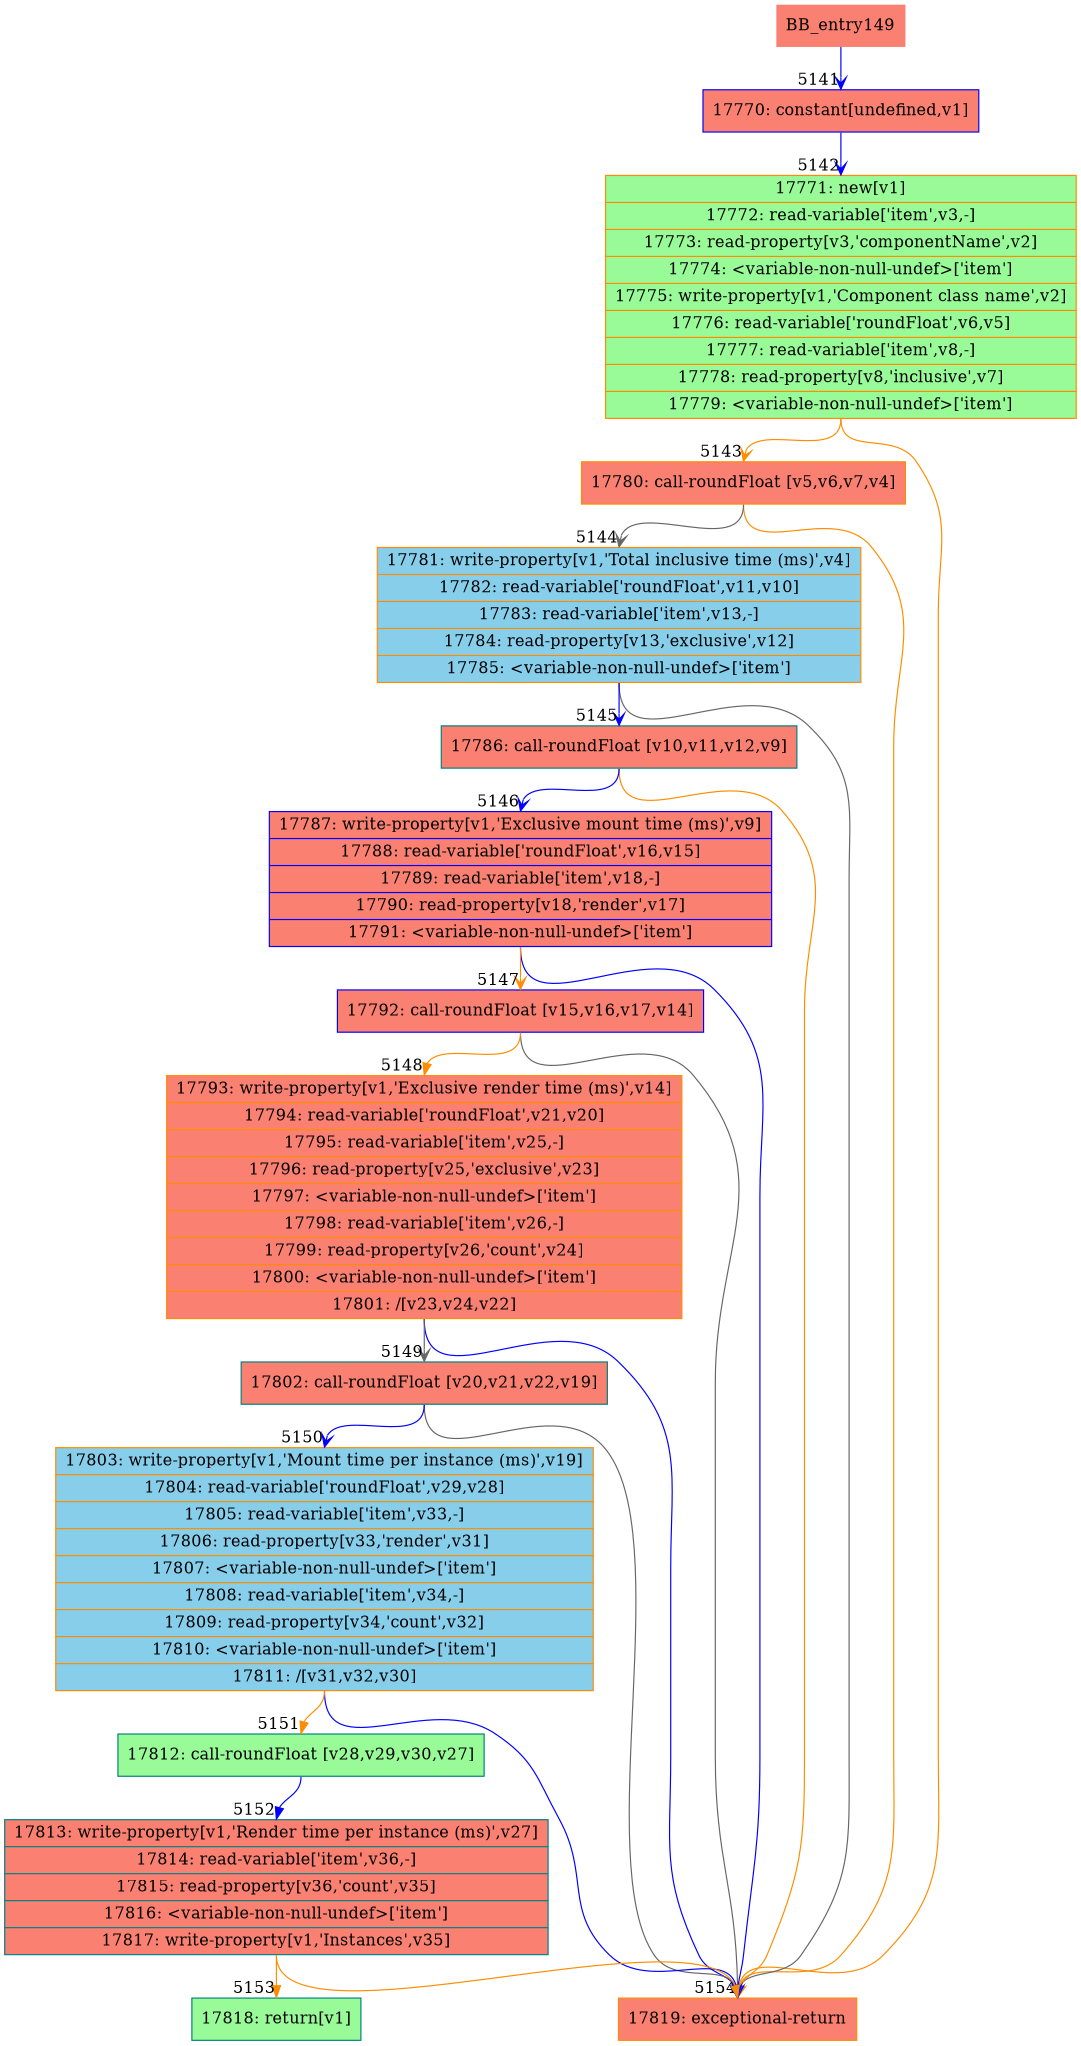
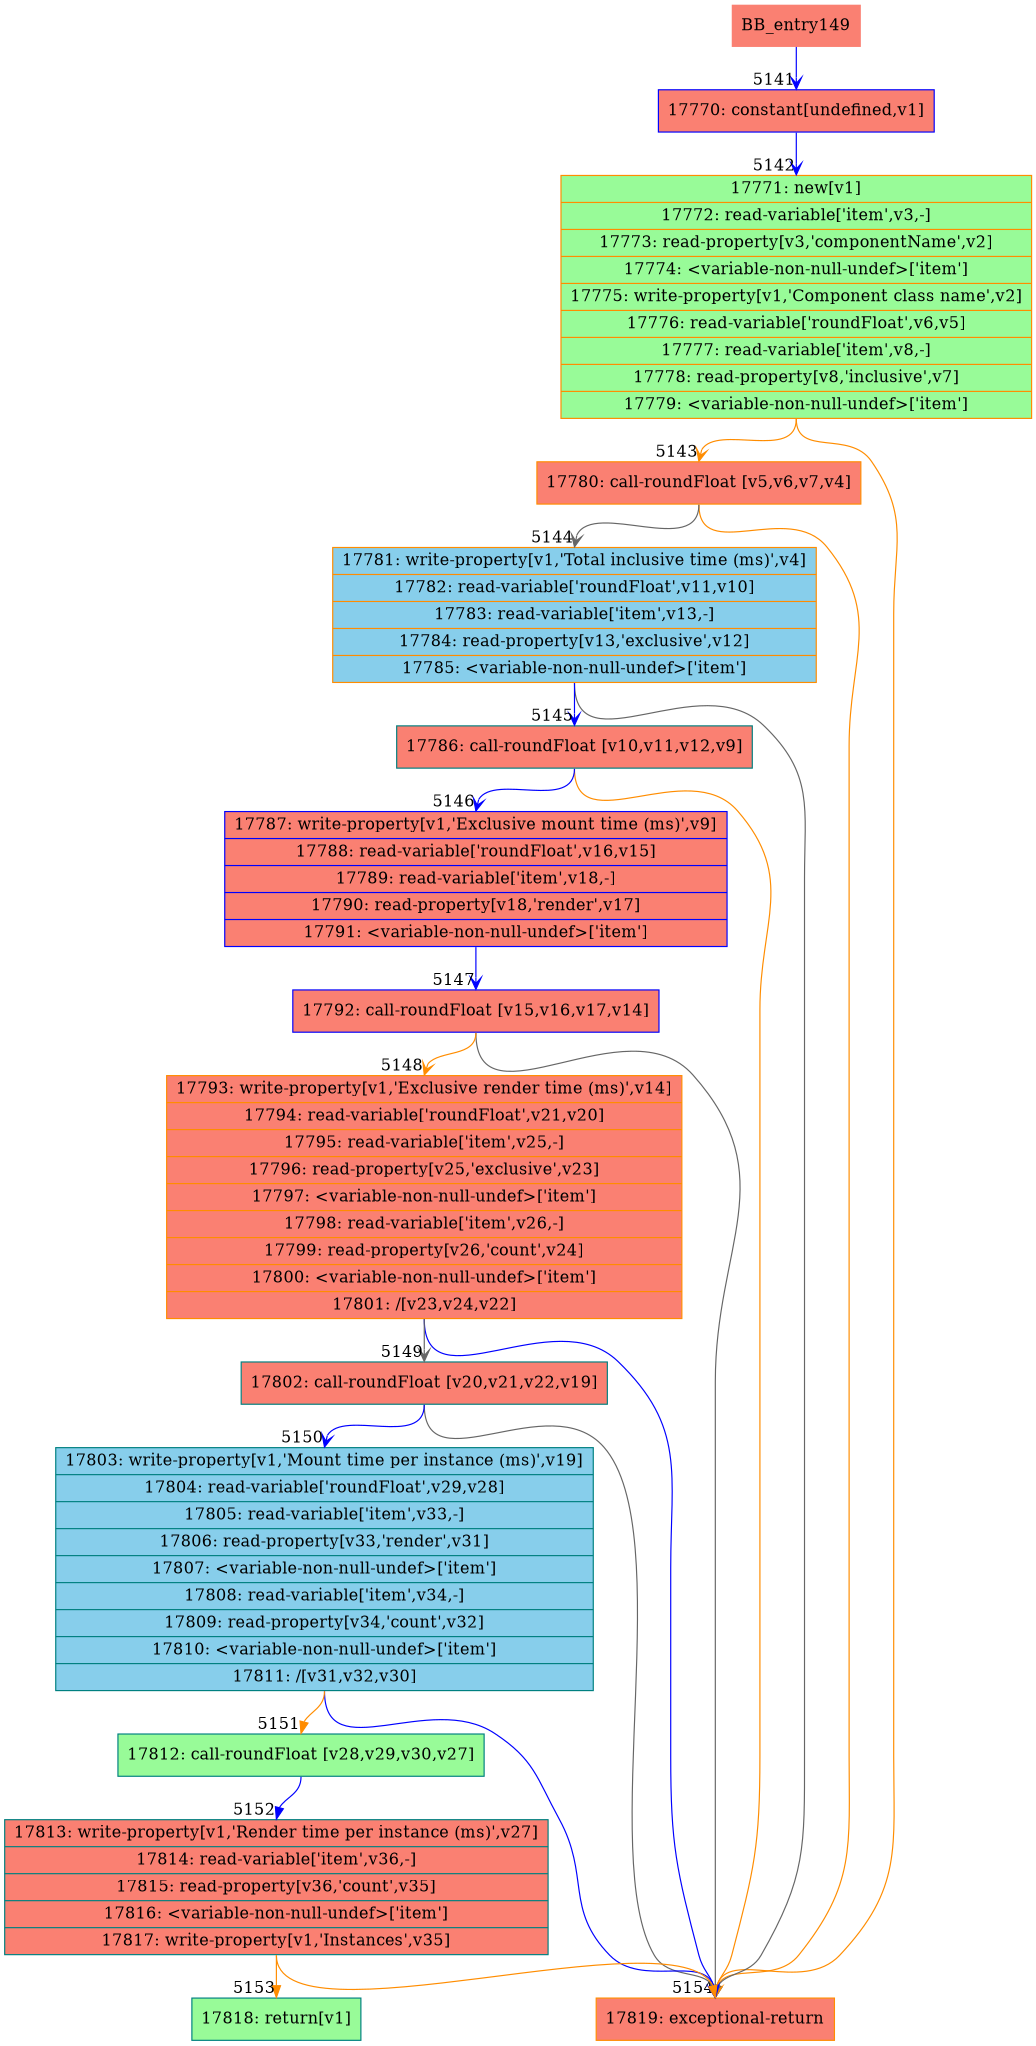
edge "17787: write-property[v1,'Exclusive mount time (ms)',v9]" -> "17792: call-roundFloat [v15,v16,v17,v14]": color darkorange -> blue
edge "17792: call-roundFloat [v15,v16,v17,v14]" -> "17793: write-property[v1,'Exclusive render time (ms)',v14]": arrowhead normal -> vee
edge "17787: write-property[v1,'Exclusive mount time (ms)',v9]" -> "17819: exceptional-return": removed
node "17803: write-property[v1,'Mount time per instance (ms)',v19]": color darkorange -> teal
